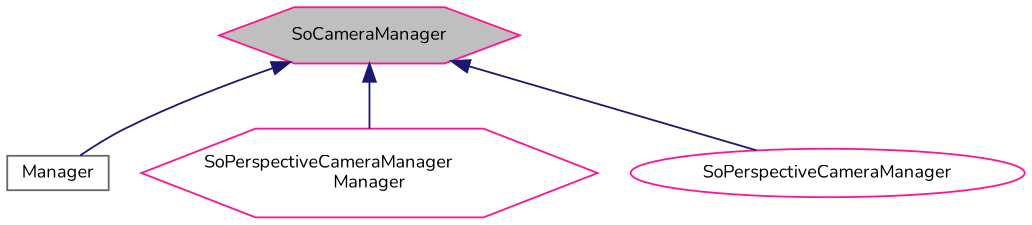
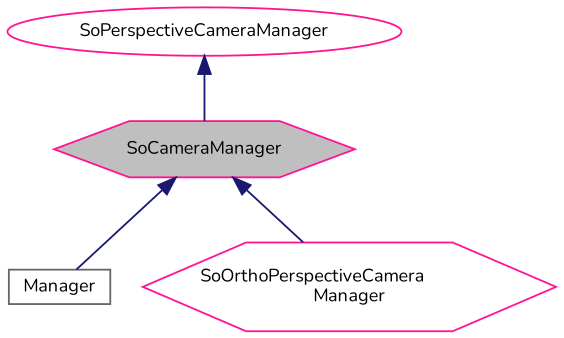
edge "SoPerspectiveCameraManager" -> "SoCameraManager": reversed
node "SoPerspectiveCameraManager Manager": label "SoPerspectiveCameraManager Manager" -> "SoOrthoPerspectiveCamera Manager"
